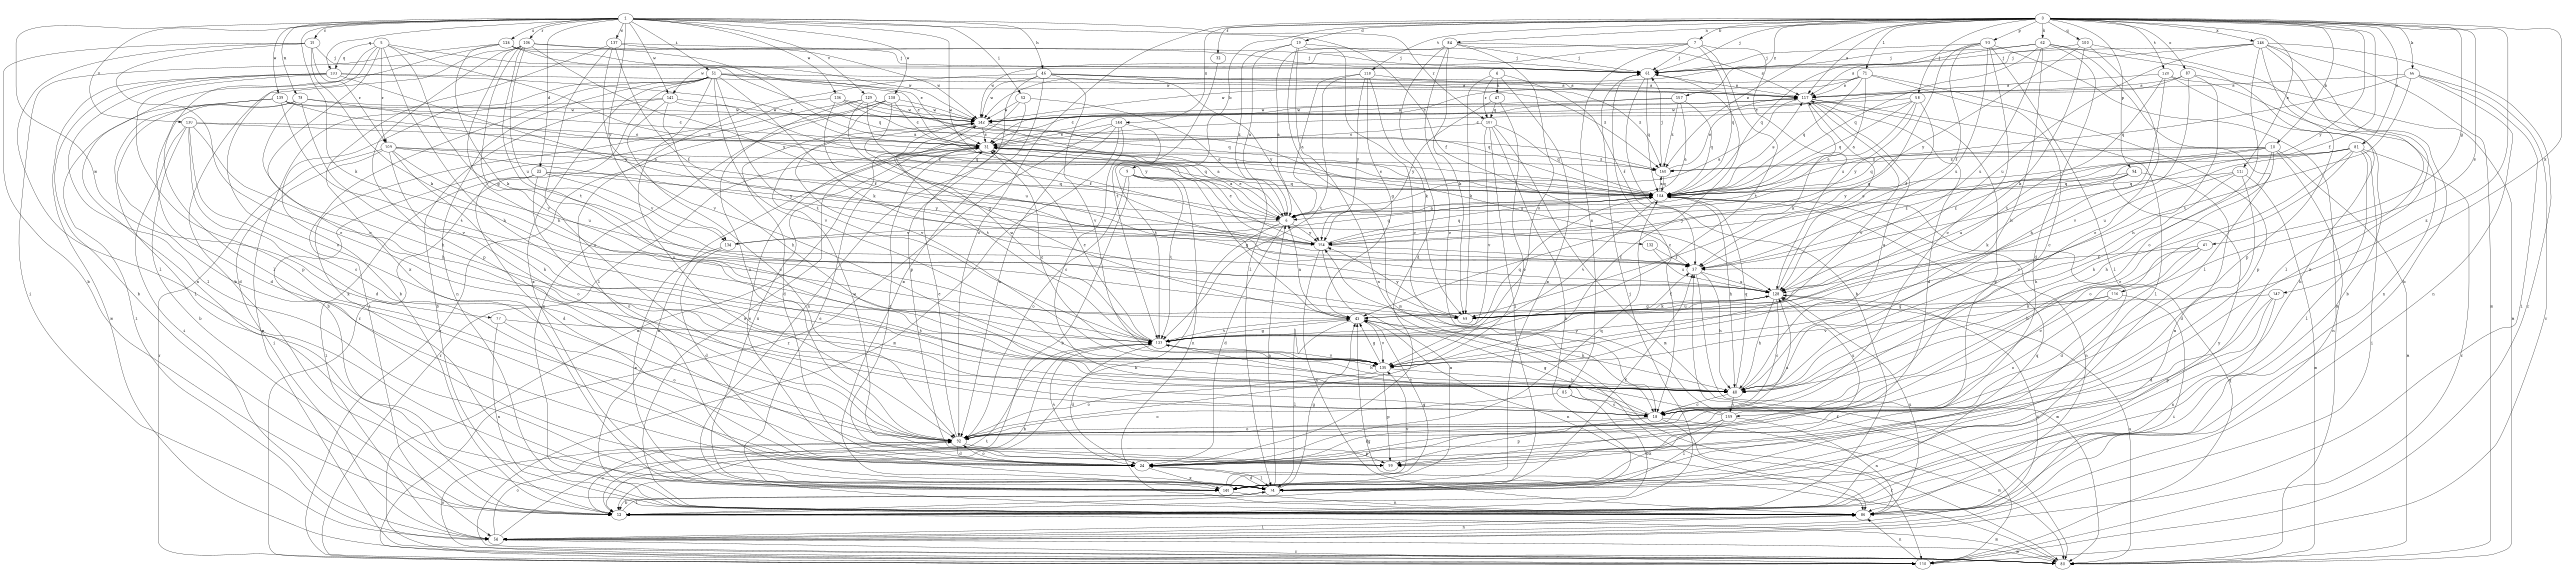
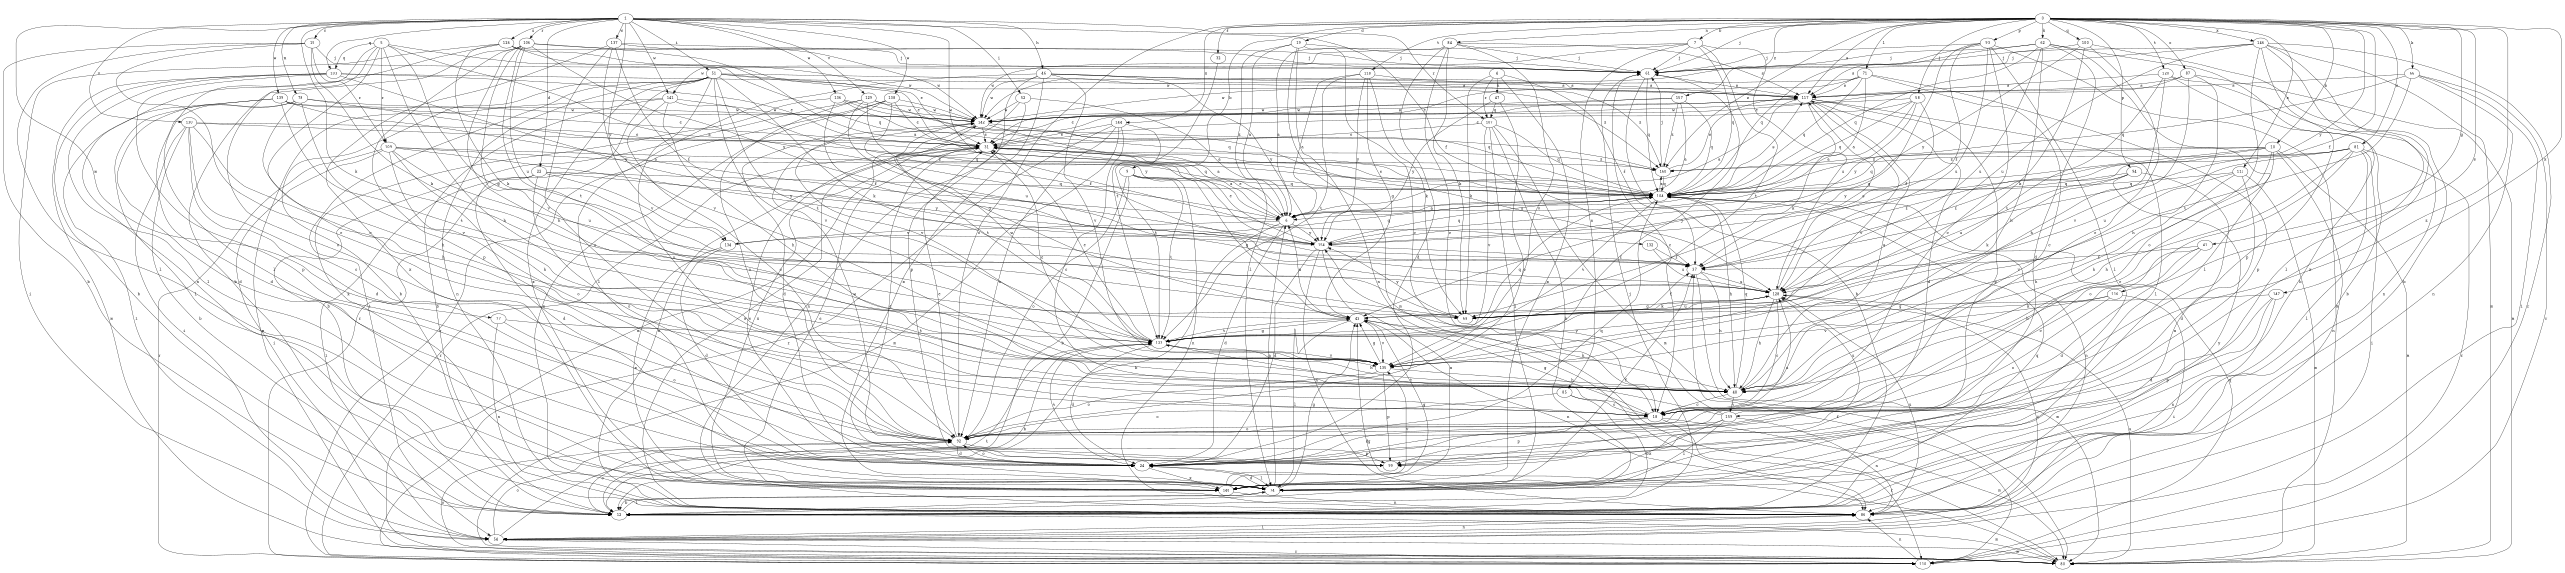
edge "154" -> "24": added, label "d"
